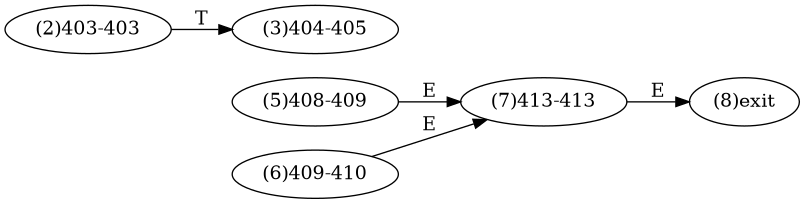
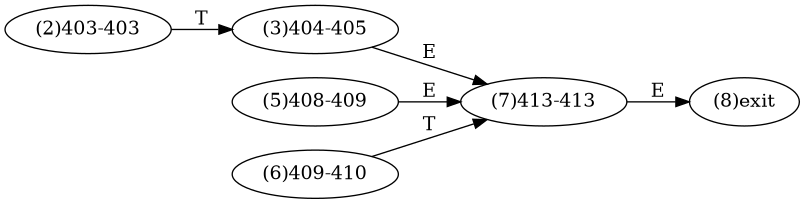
edge "(3)404-405" -> "(7)413-413": added, label "E"
edge "(6)409-410" -> "(7)413-413": label "E" -> "T"
